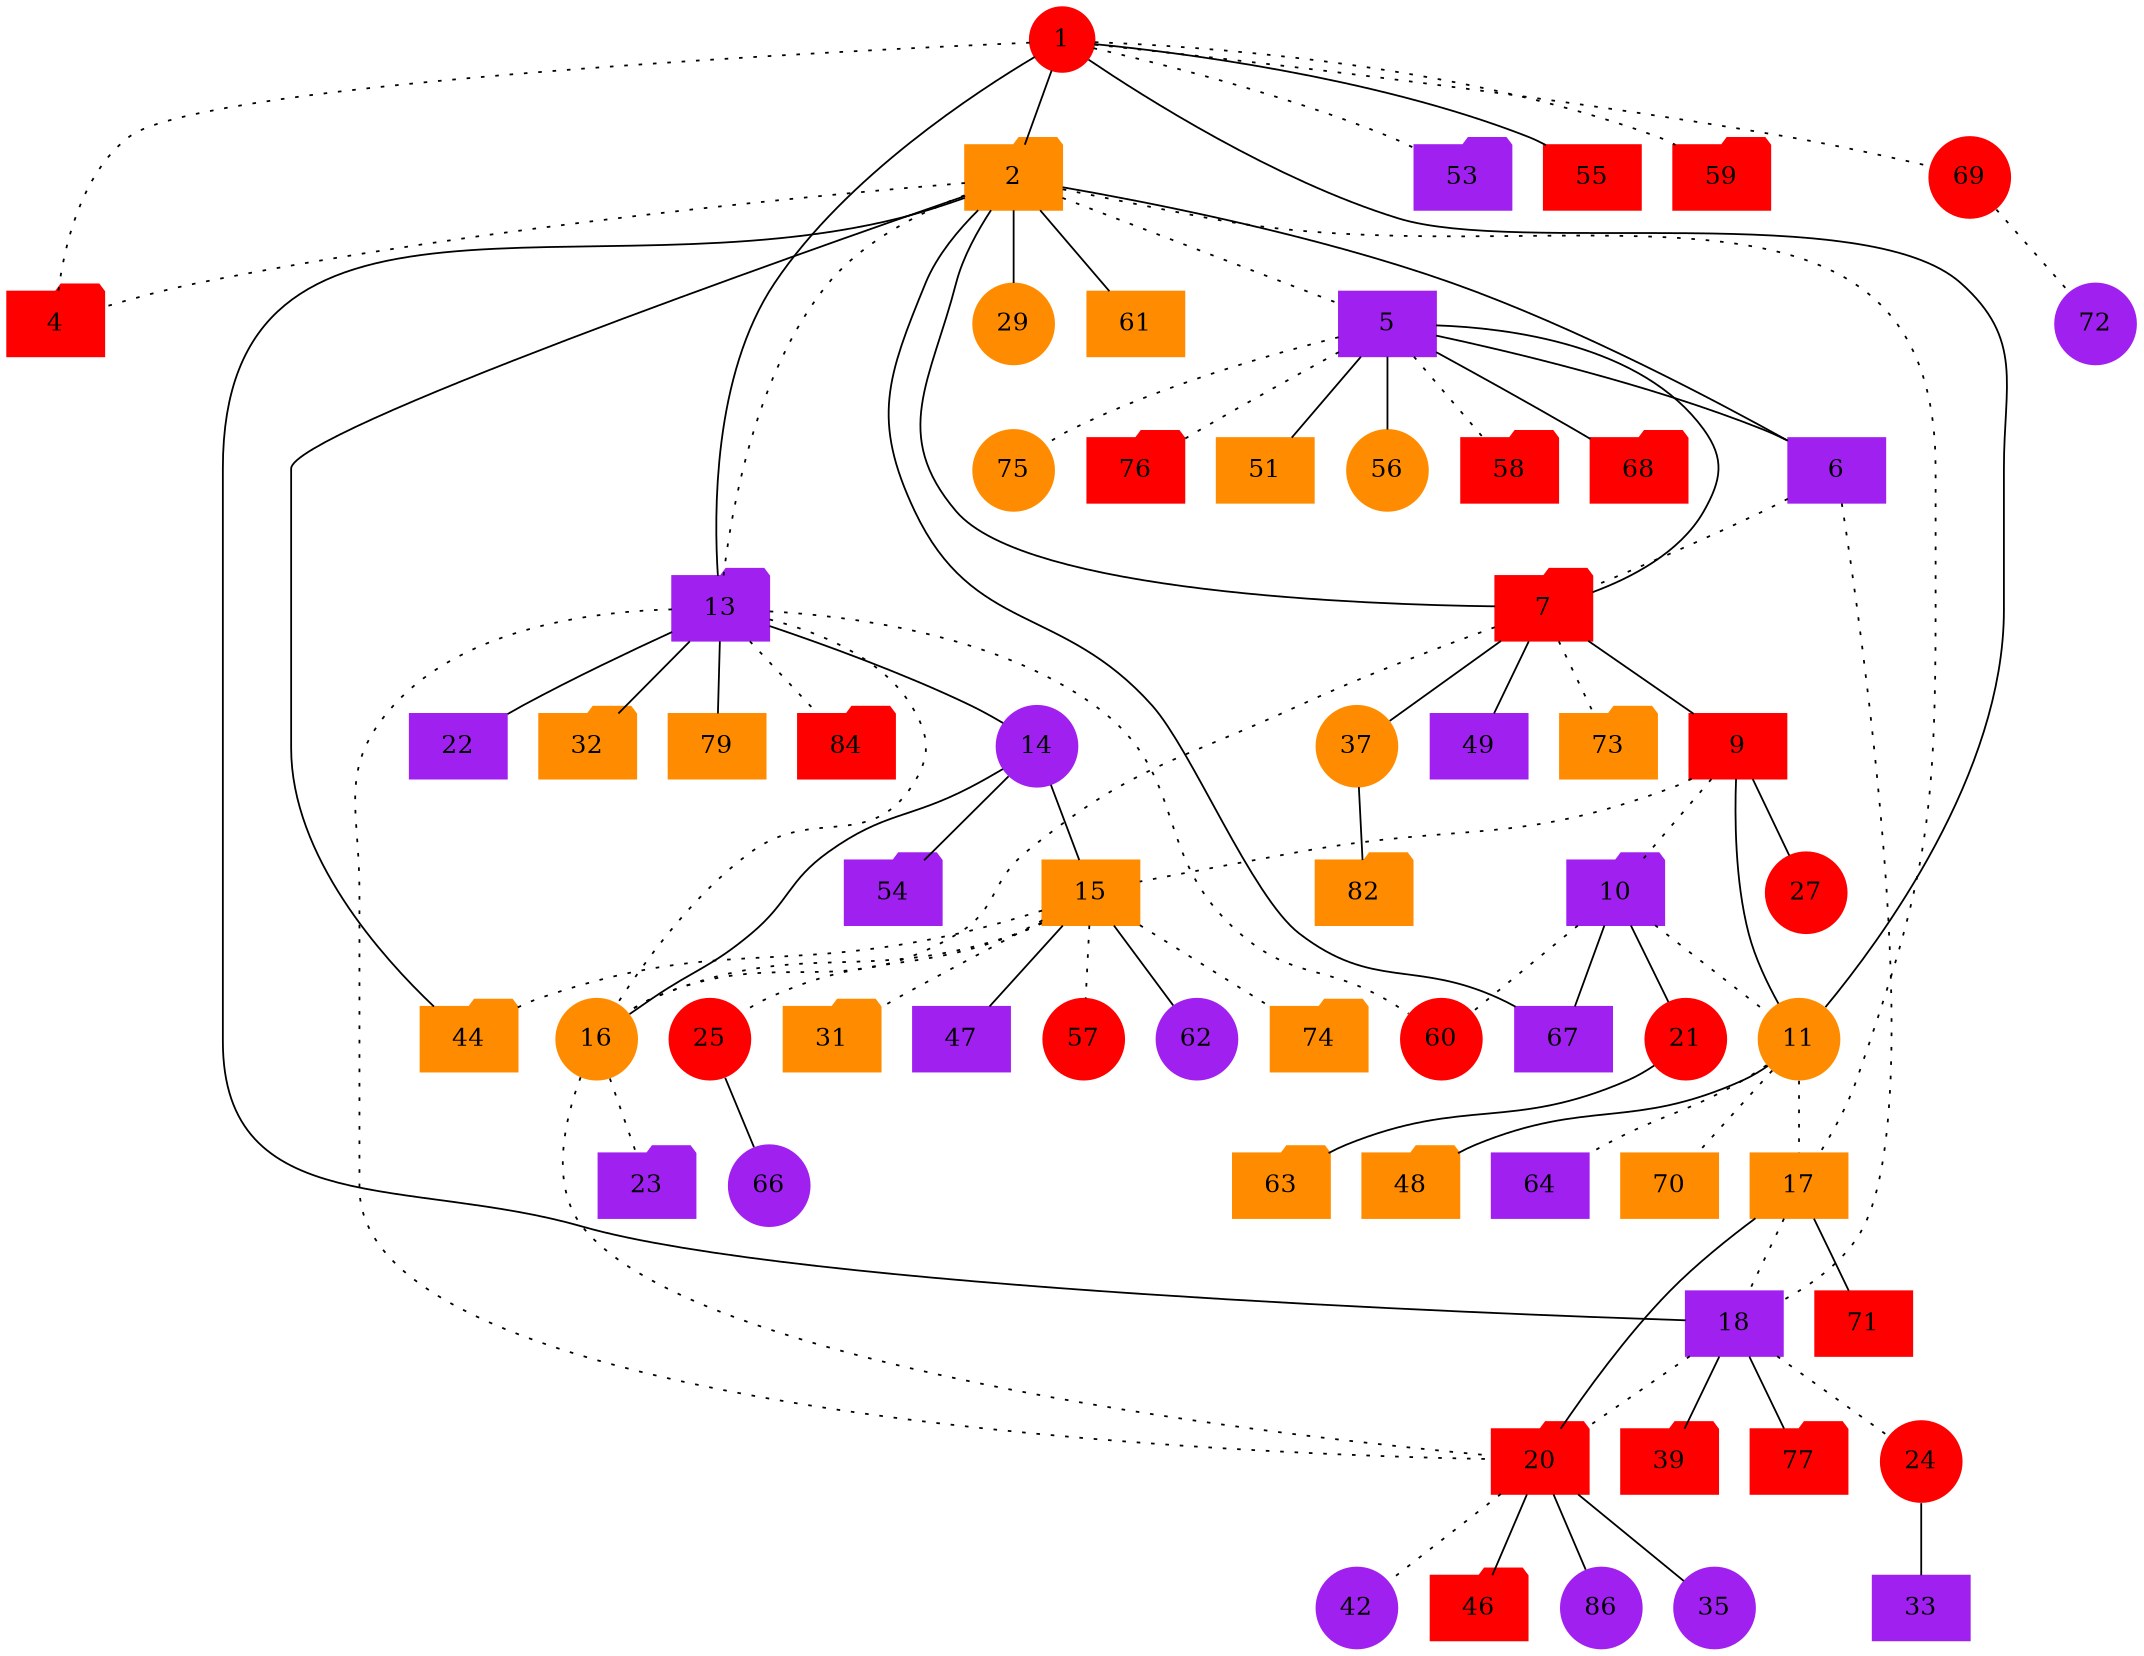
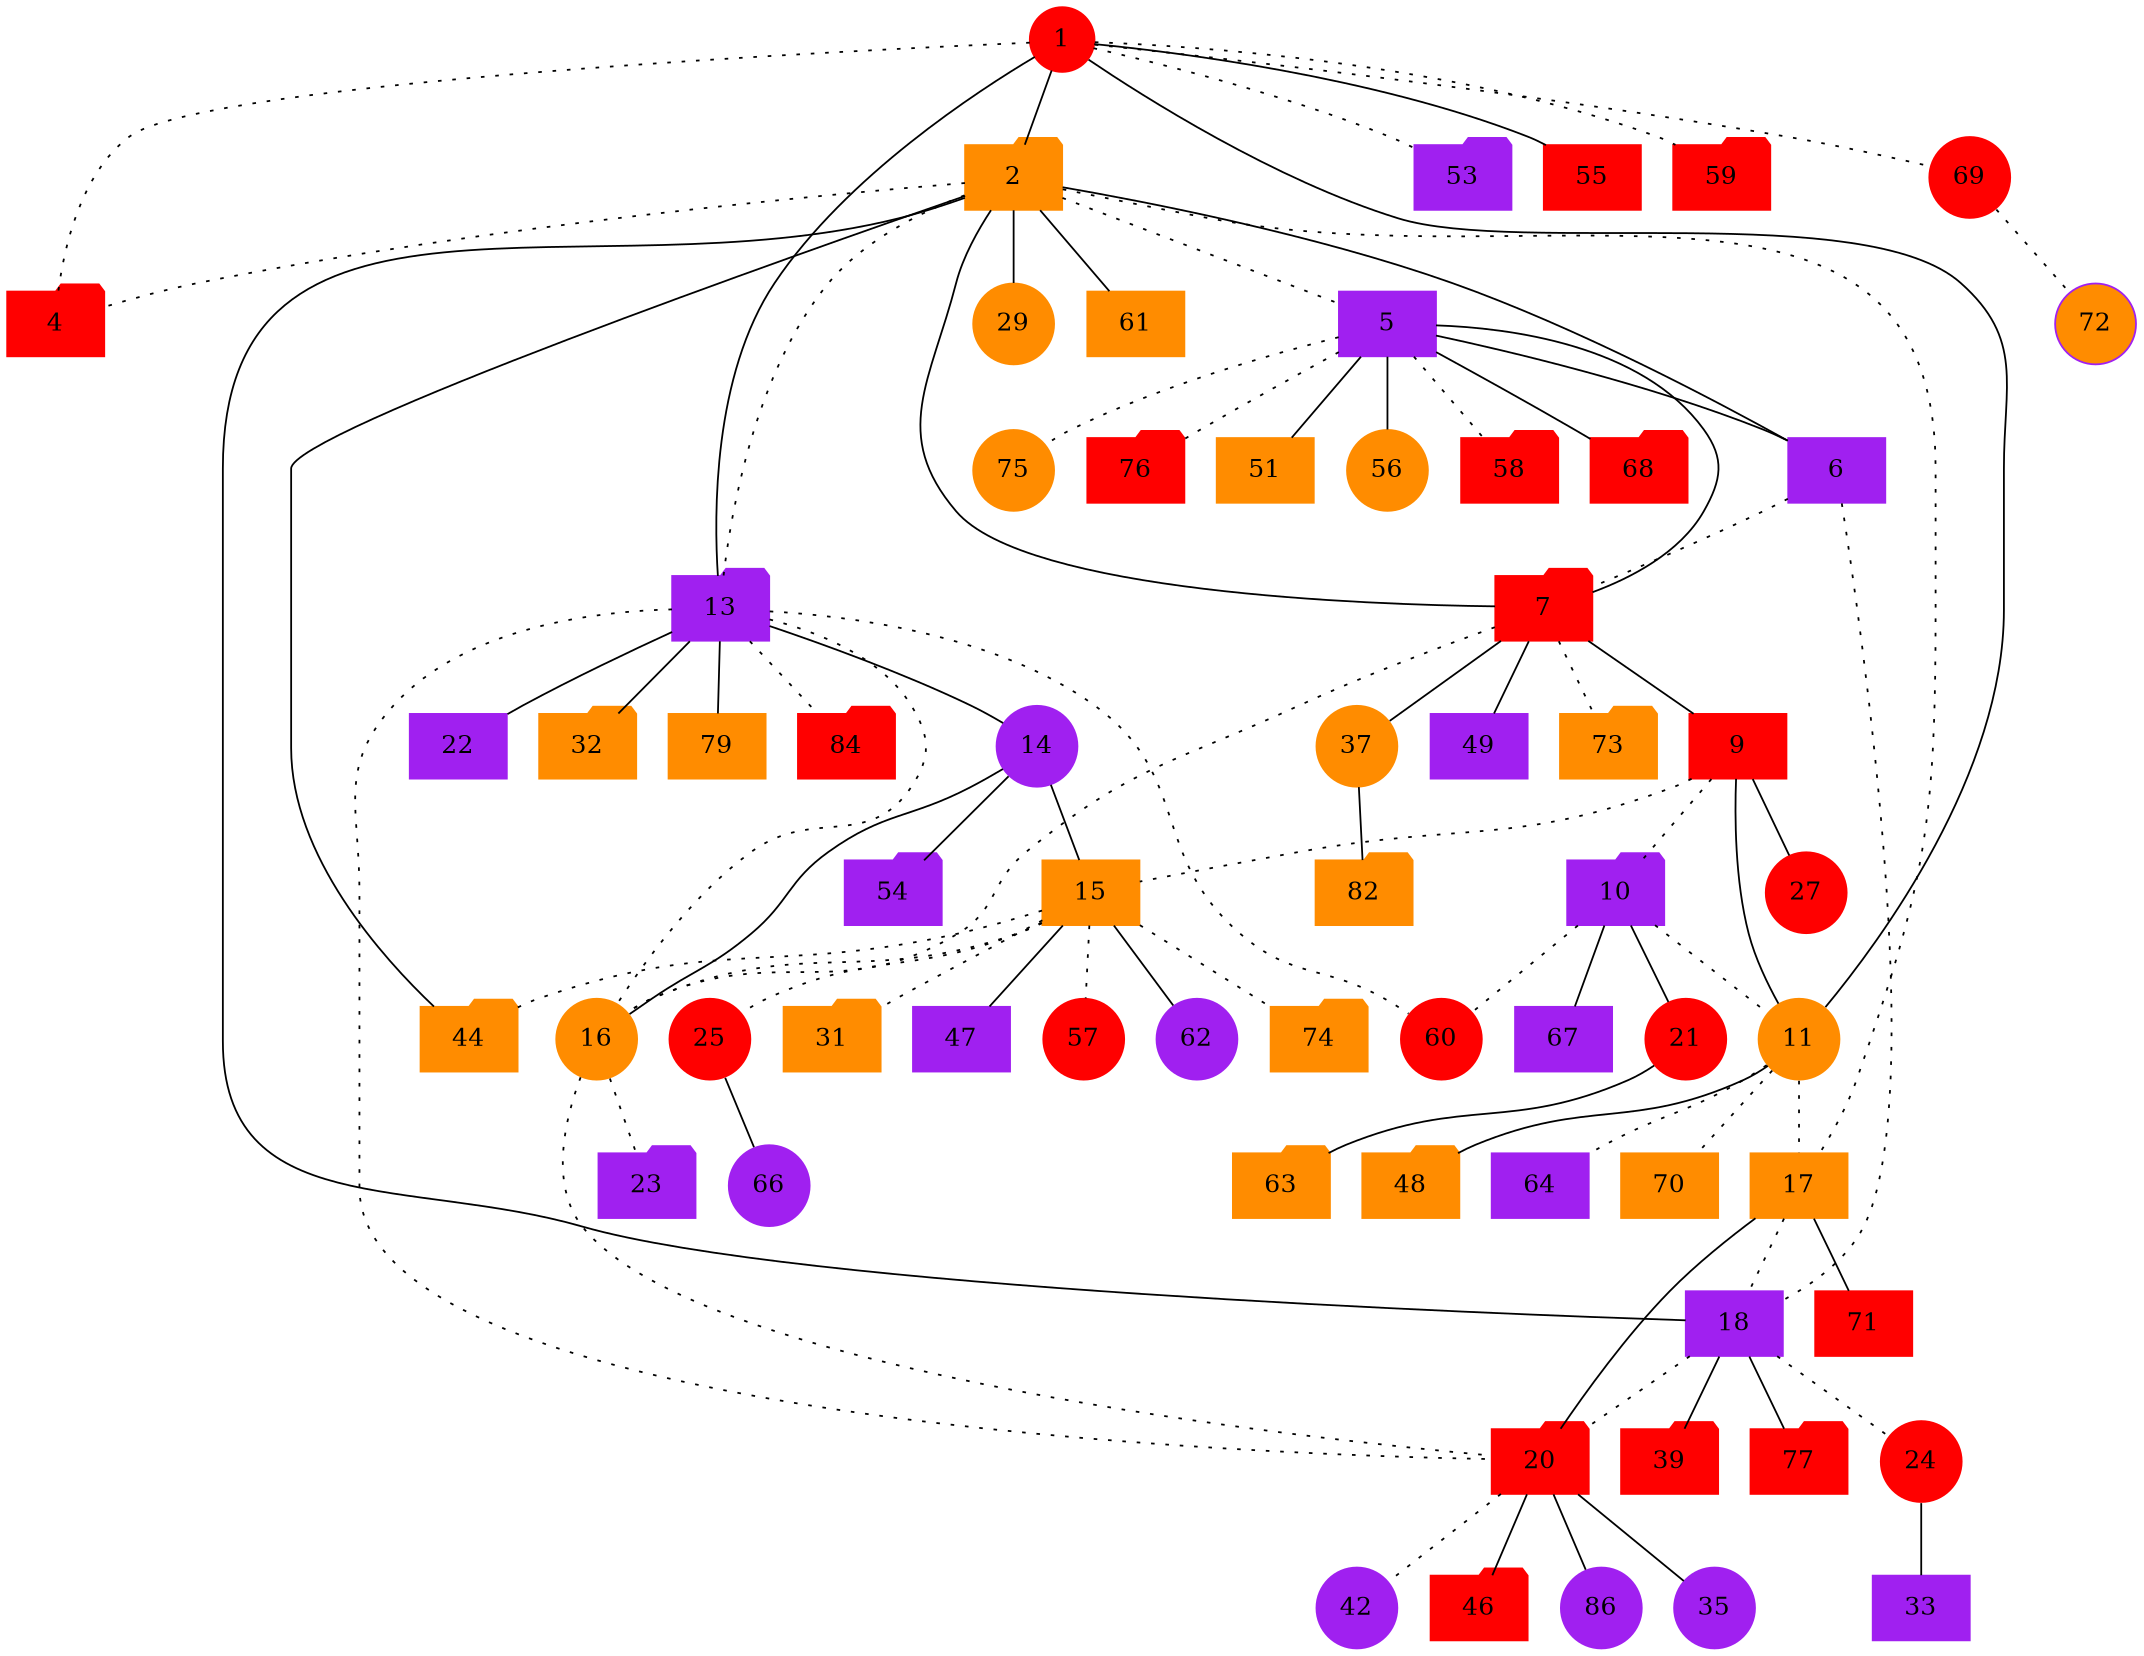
node "72": fillcolor purple -> darkorange
edge "2" -- "67": removed
